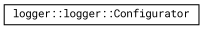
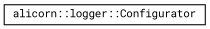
node "logger::logger::Configurator": label "logger::logger::Configurator" -> "alicorn::logger::Configurator"
